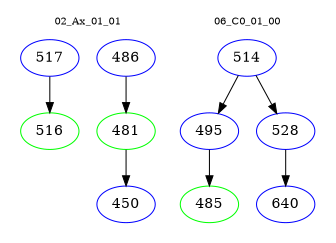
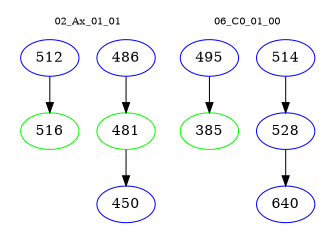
node "517": label "517" -> "512"
edge "514" -> "495": removed
node "485": label "485" -> "385"
